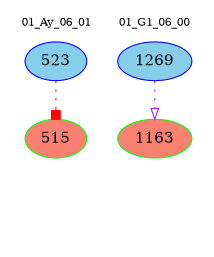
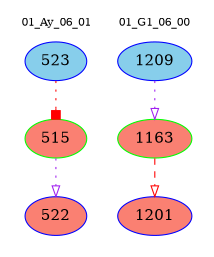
node "1269": label "1269" -> "1209"
node "522": added
node "1201": added
